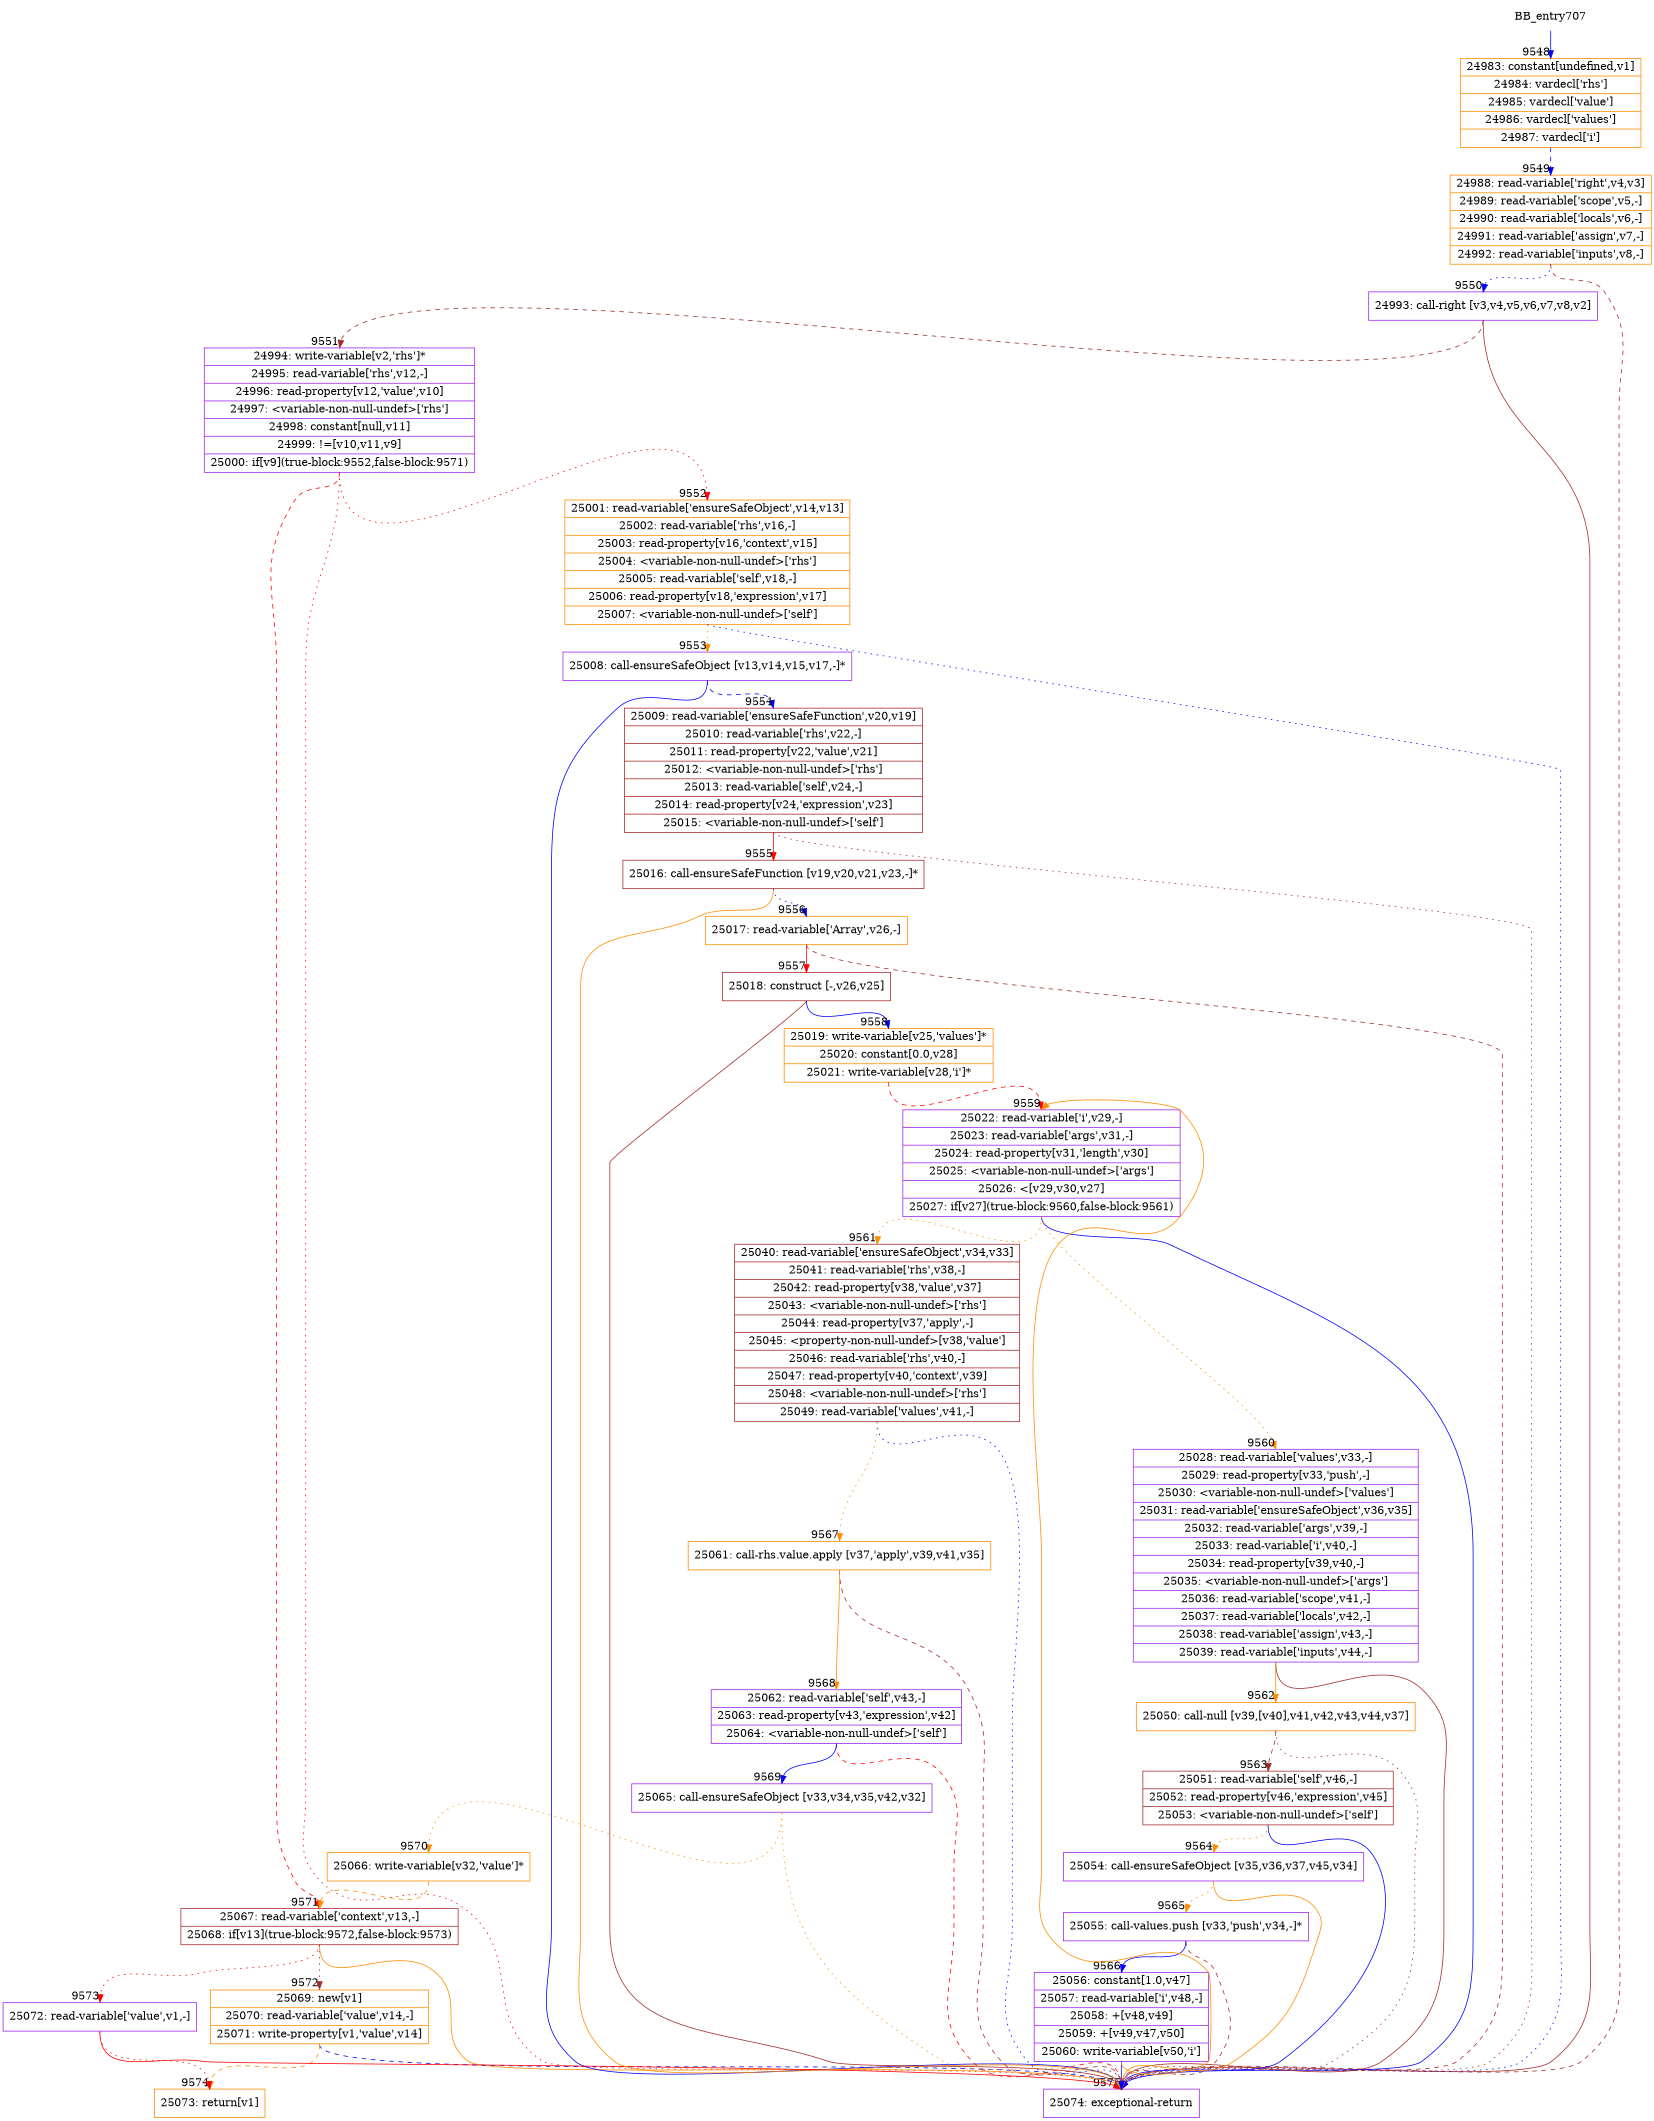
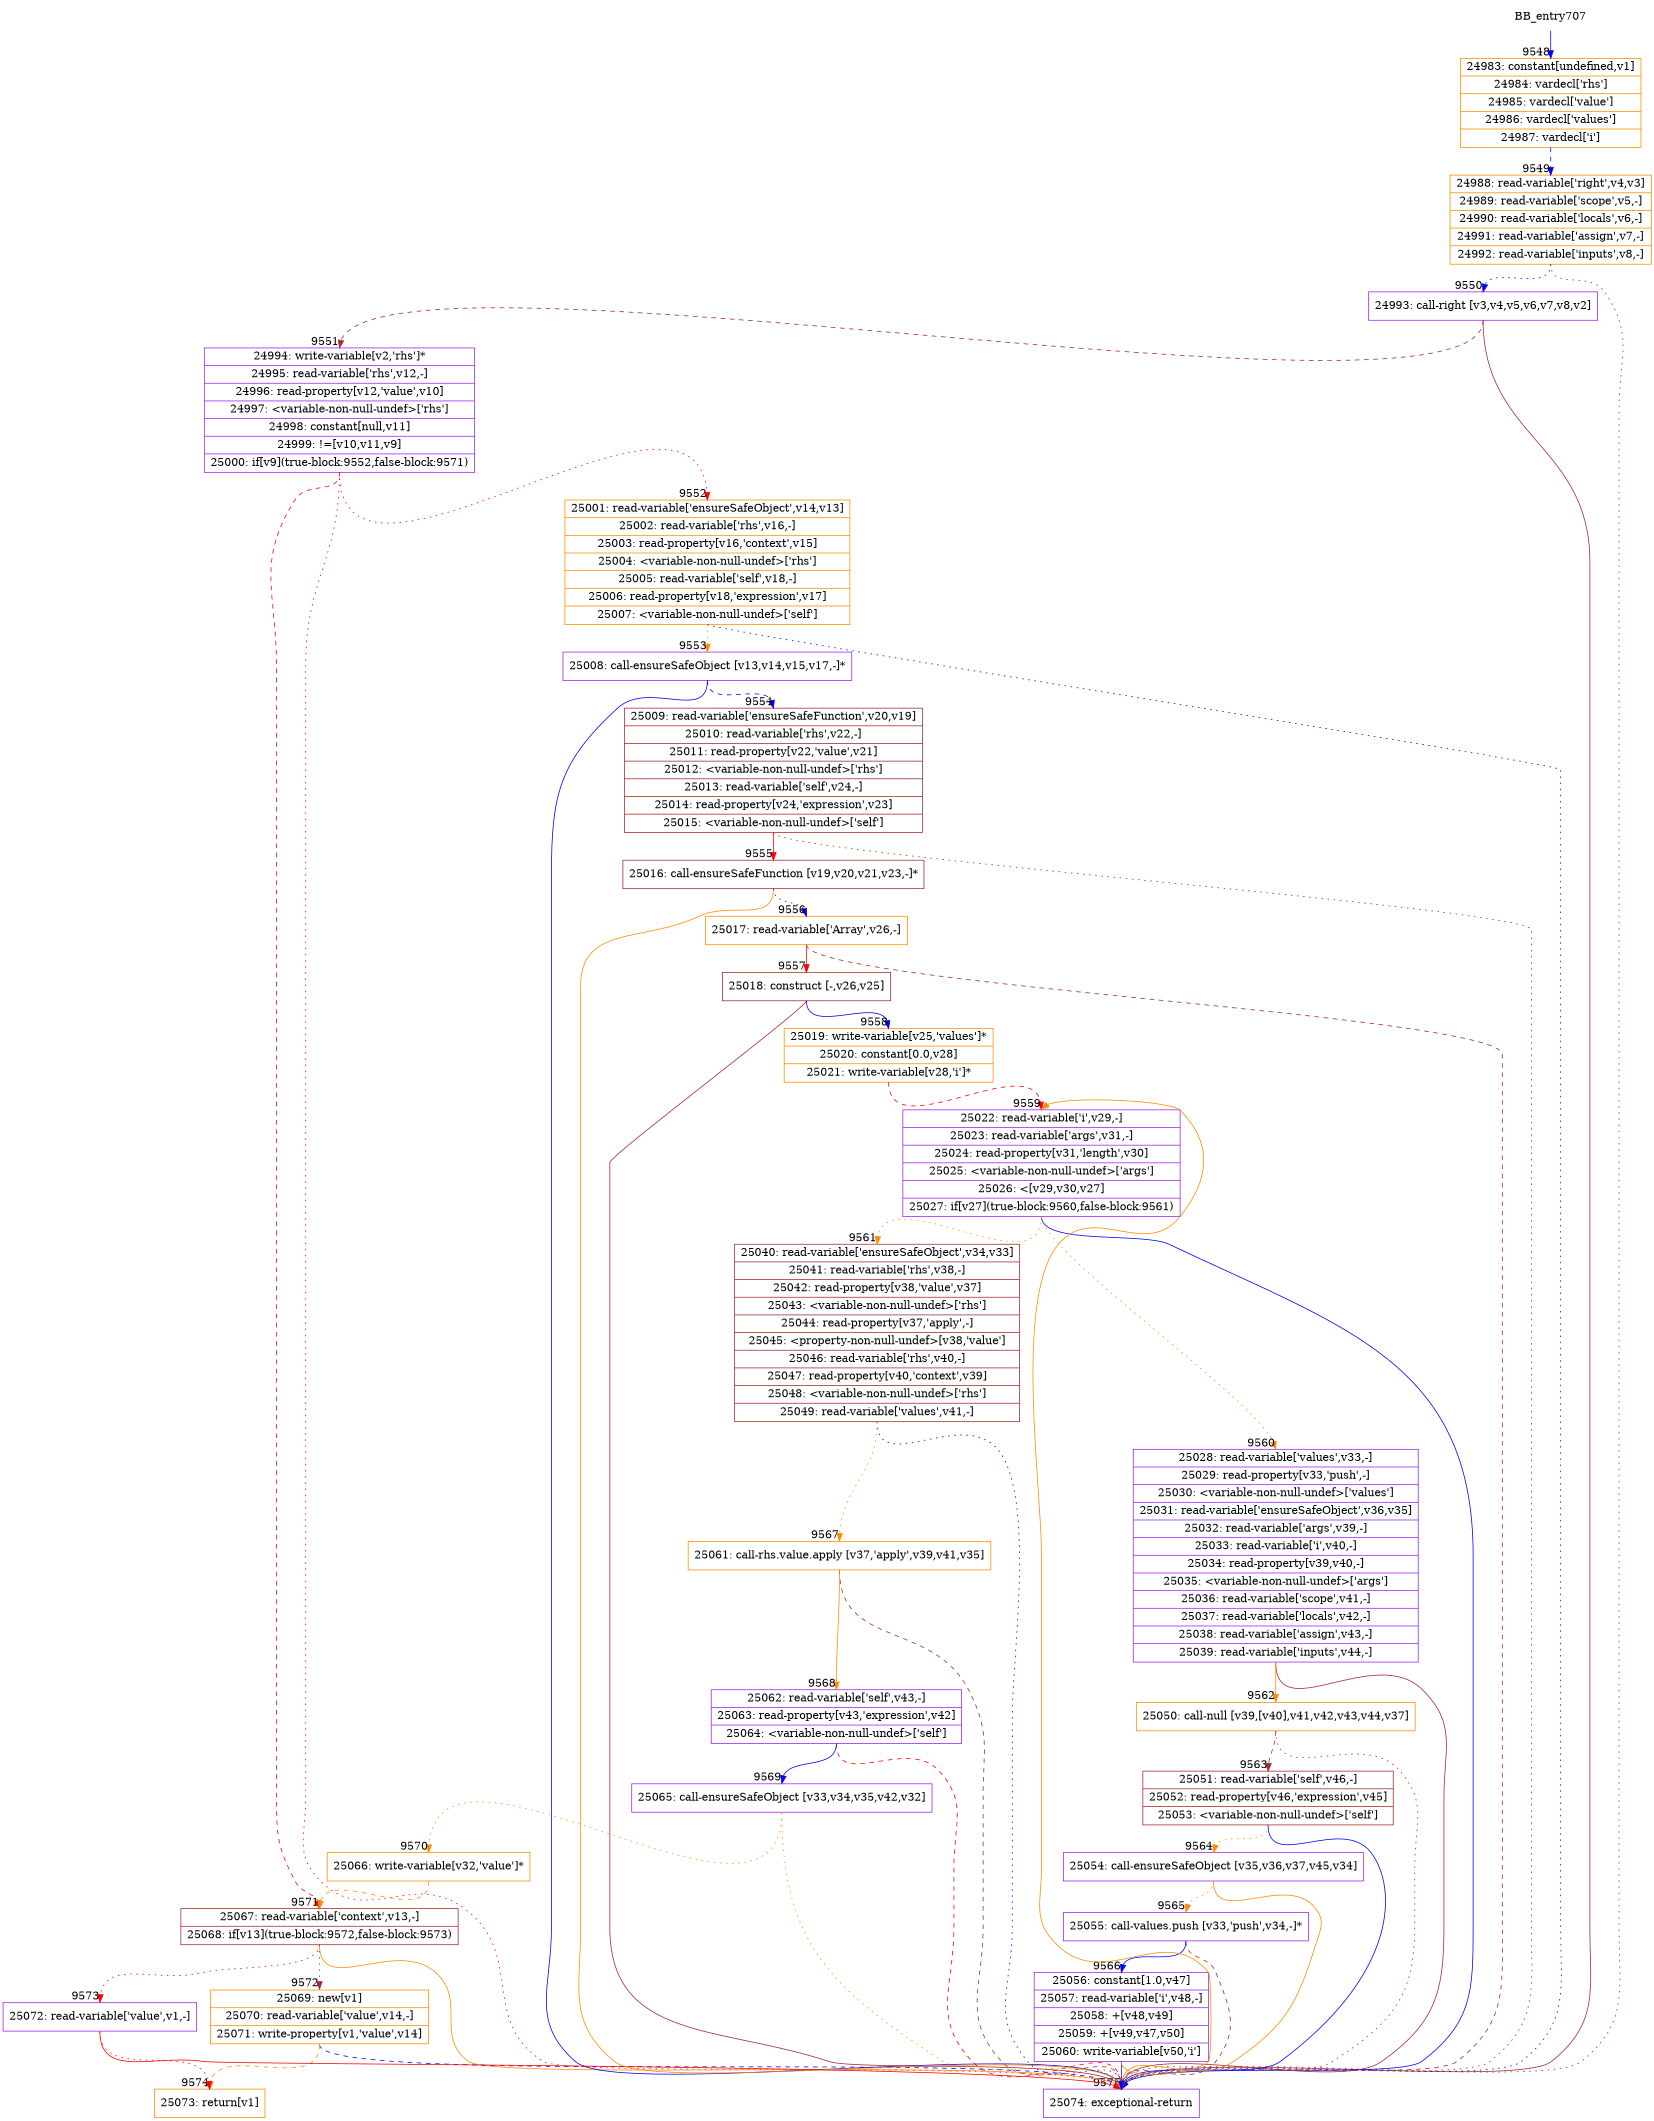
edge "24988: read-variable['right',v4,v3]" -> "25074: exceptional-return": style dashed -> dotted
